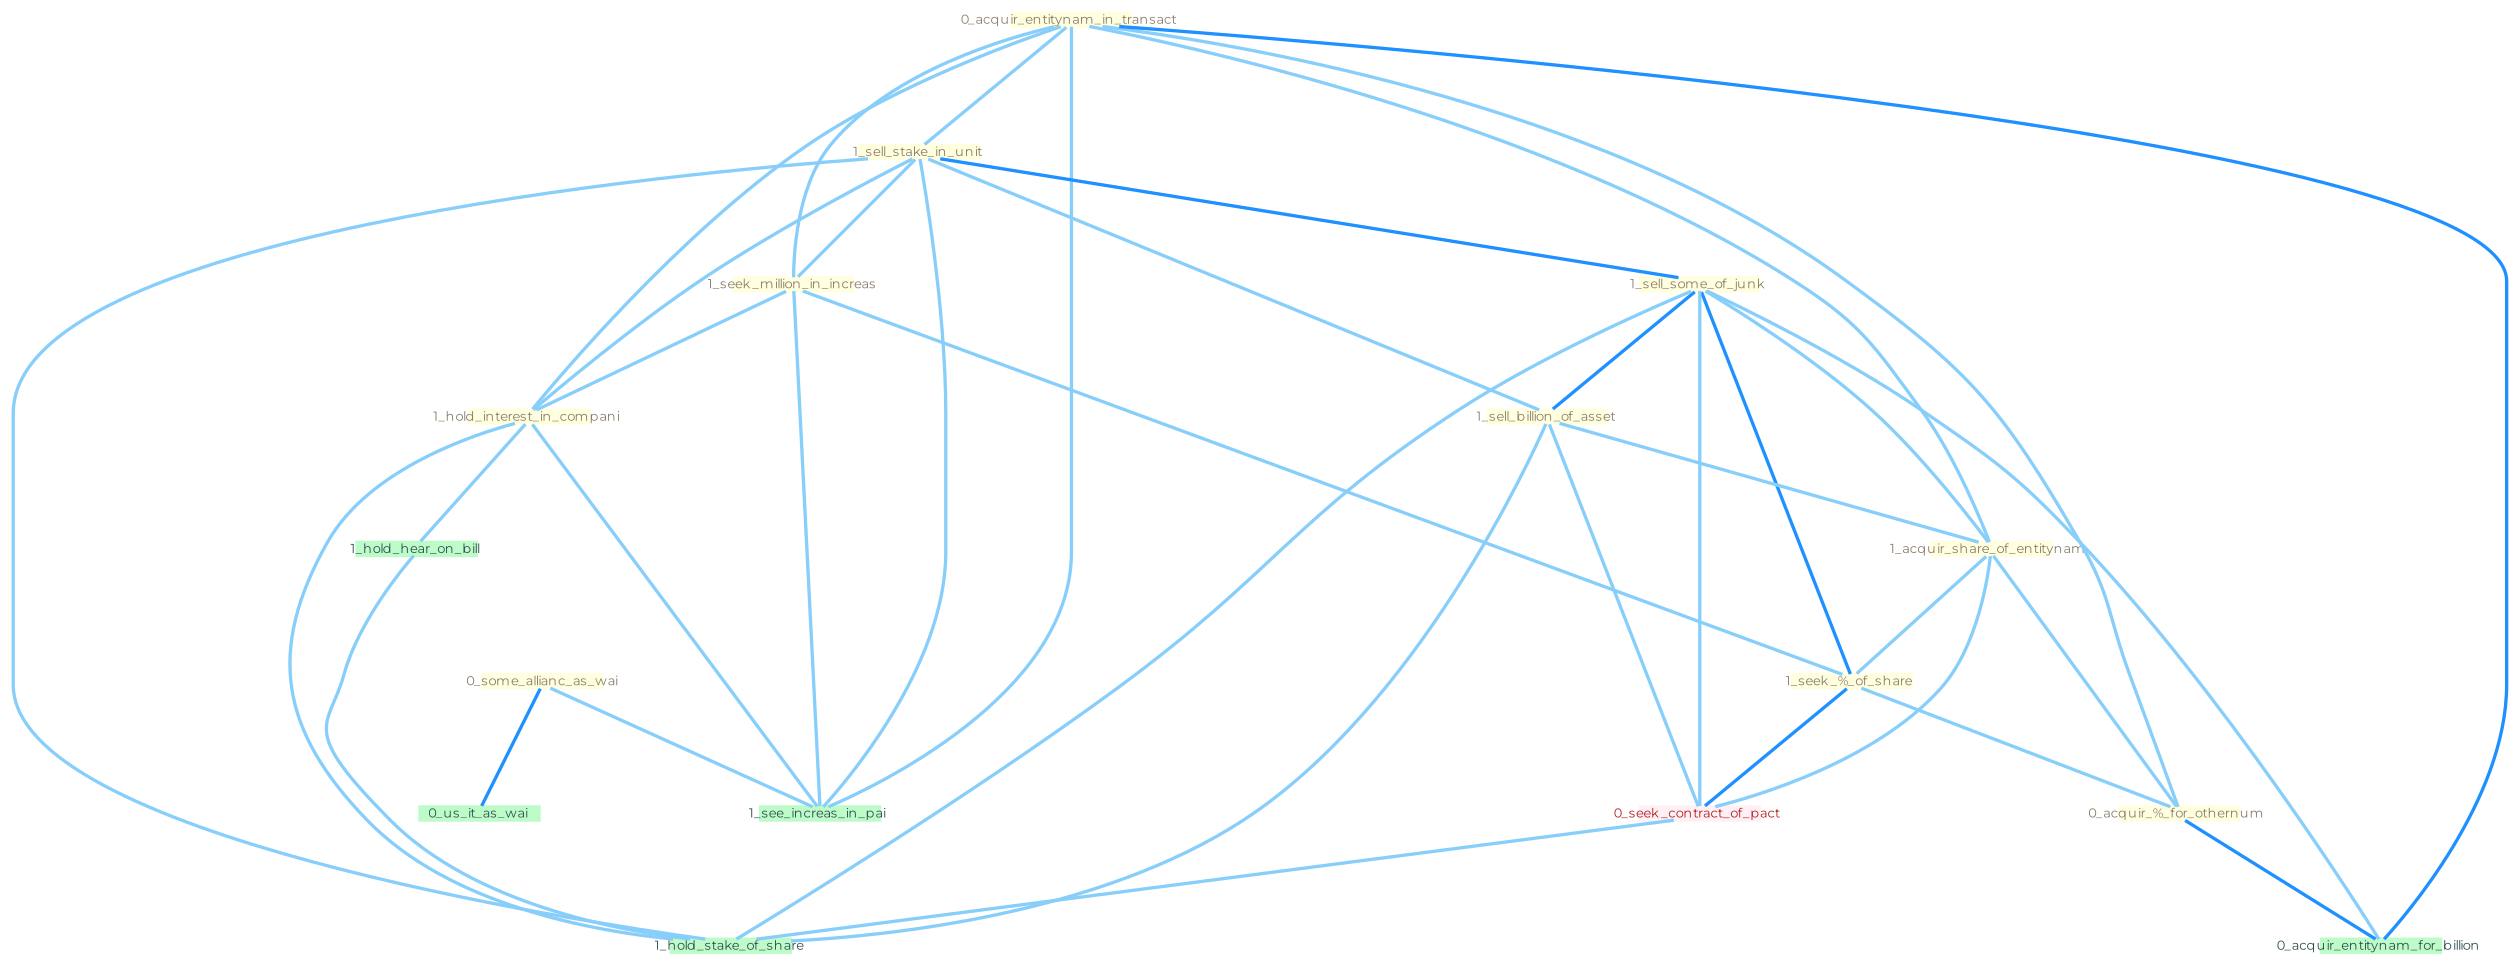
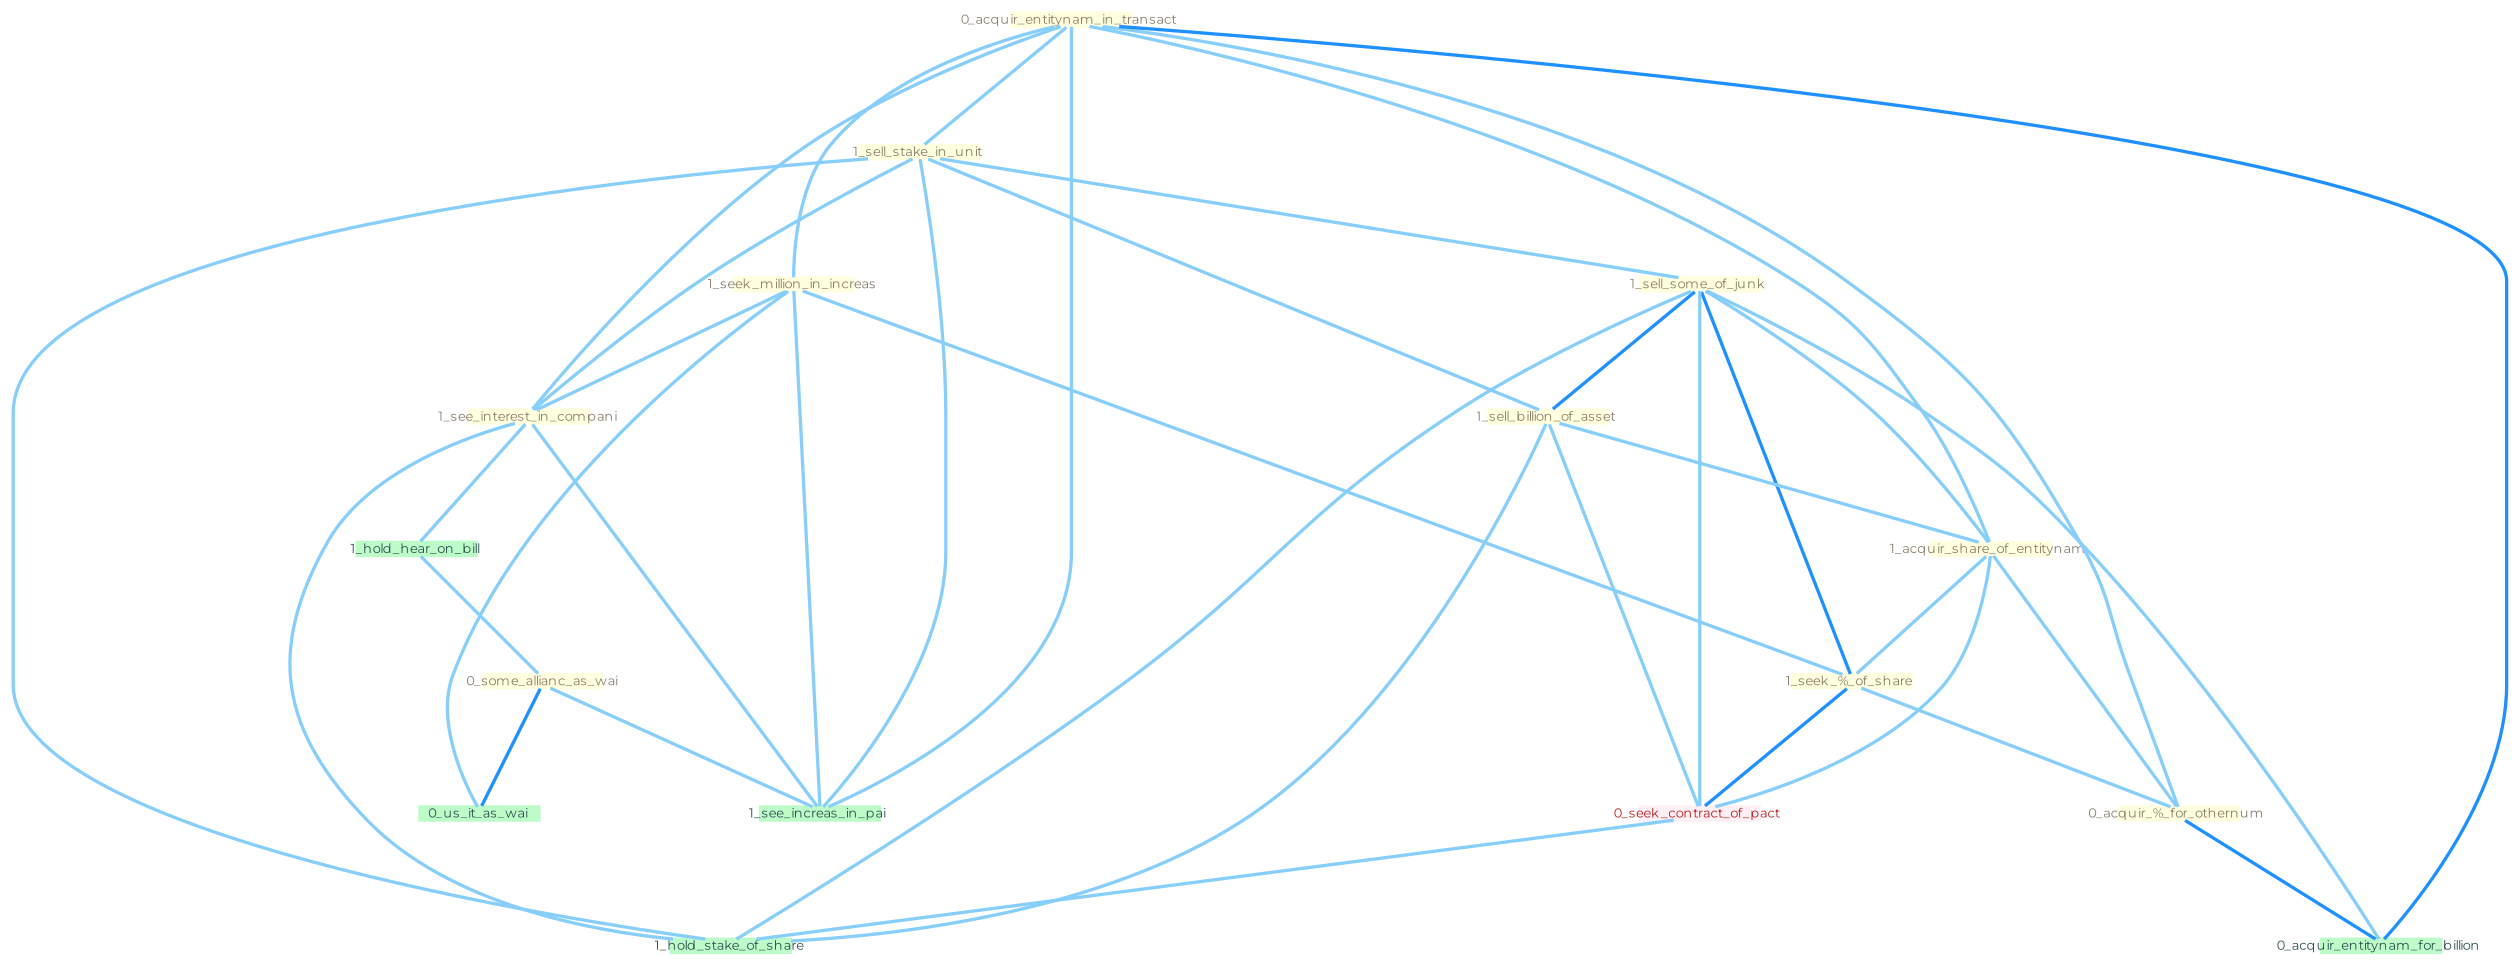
edge "1_sell_stake_in_unit" -- "1_seek_million_in_increas": now "0_us_it_as_wai" -- "1_seek_million_in_increas"
edge "1_sell_stake_in_unit" -- "1_sell_some_of_junk": color #1e90ff -> #87cefa
node "1_hold_interest_in_compani": label "1_hold_interest_in_compani" -> "1_see_interest_in_compani"
edge "1_hold_hear_on_bill" -- "1_hold_stake_of_share": now "1_hold_hear_on_bill" -- "0_some_allianc_as_wai"
